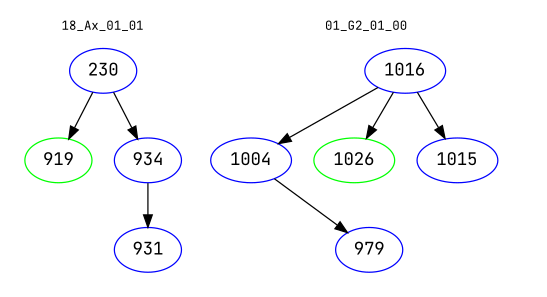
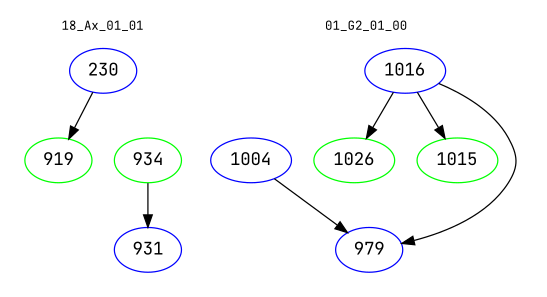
edge "230" -> "934": removed
edge "1016" -> "1004": now "1016" -> "979"
node "934": color blue -> green
node "1015": color blue -> green
